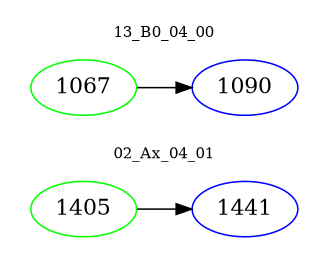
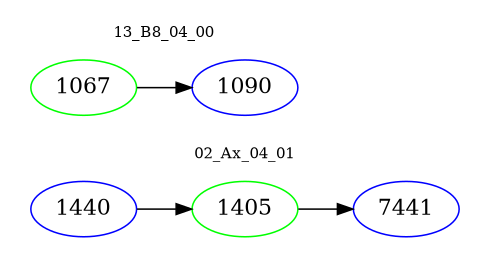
cluster "13_B0_04_00": label "13_B0_04_00" -> "13_B8_04_00"
node "1440": added
node "1441": label "1441" -> "7441"
